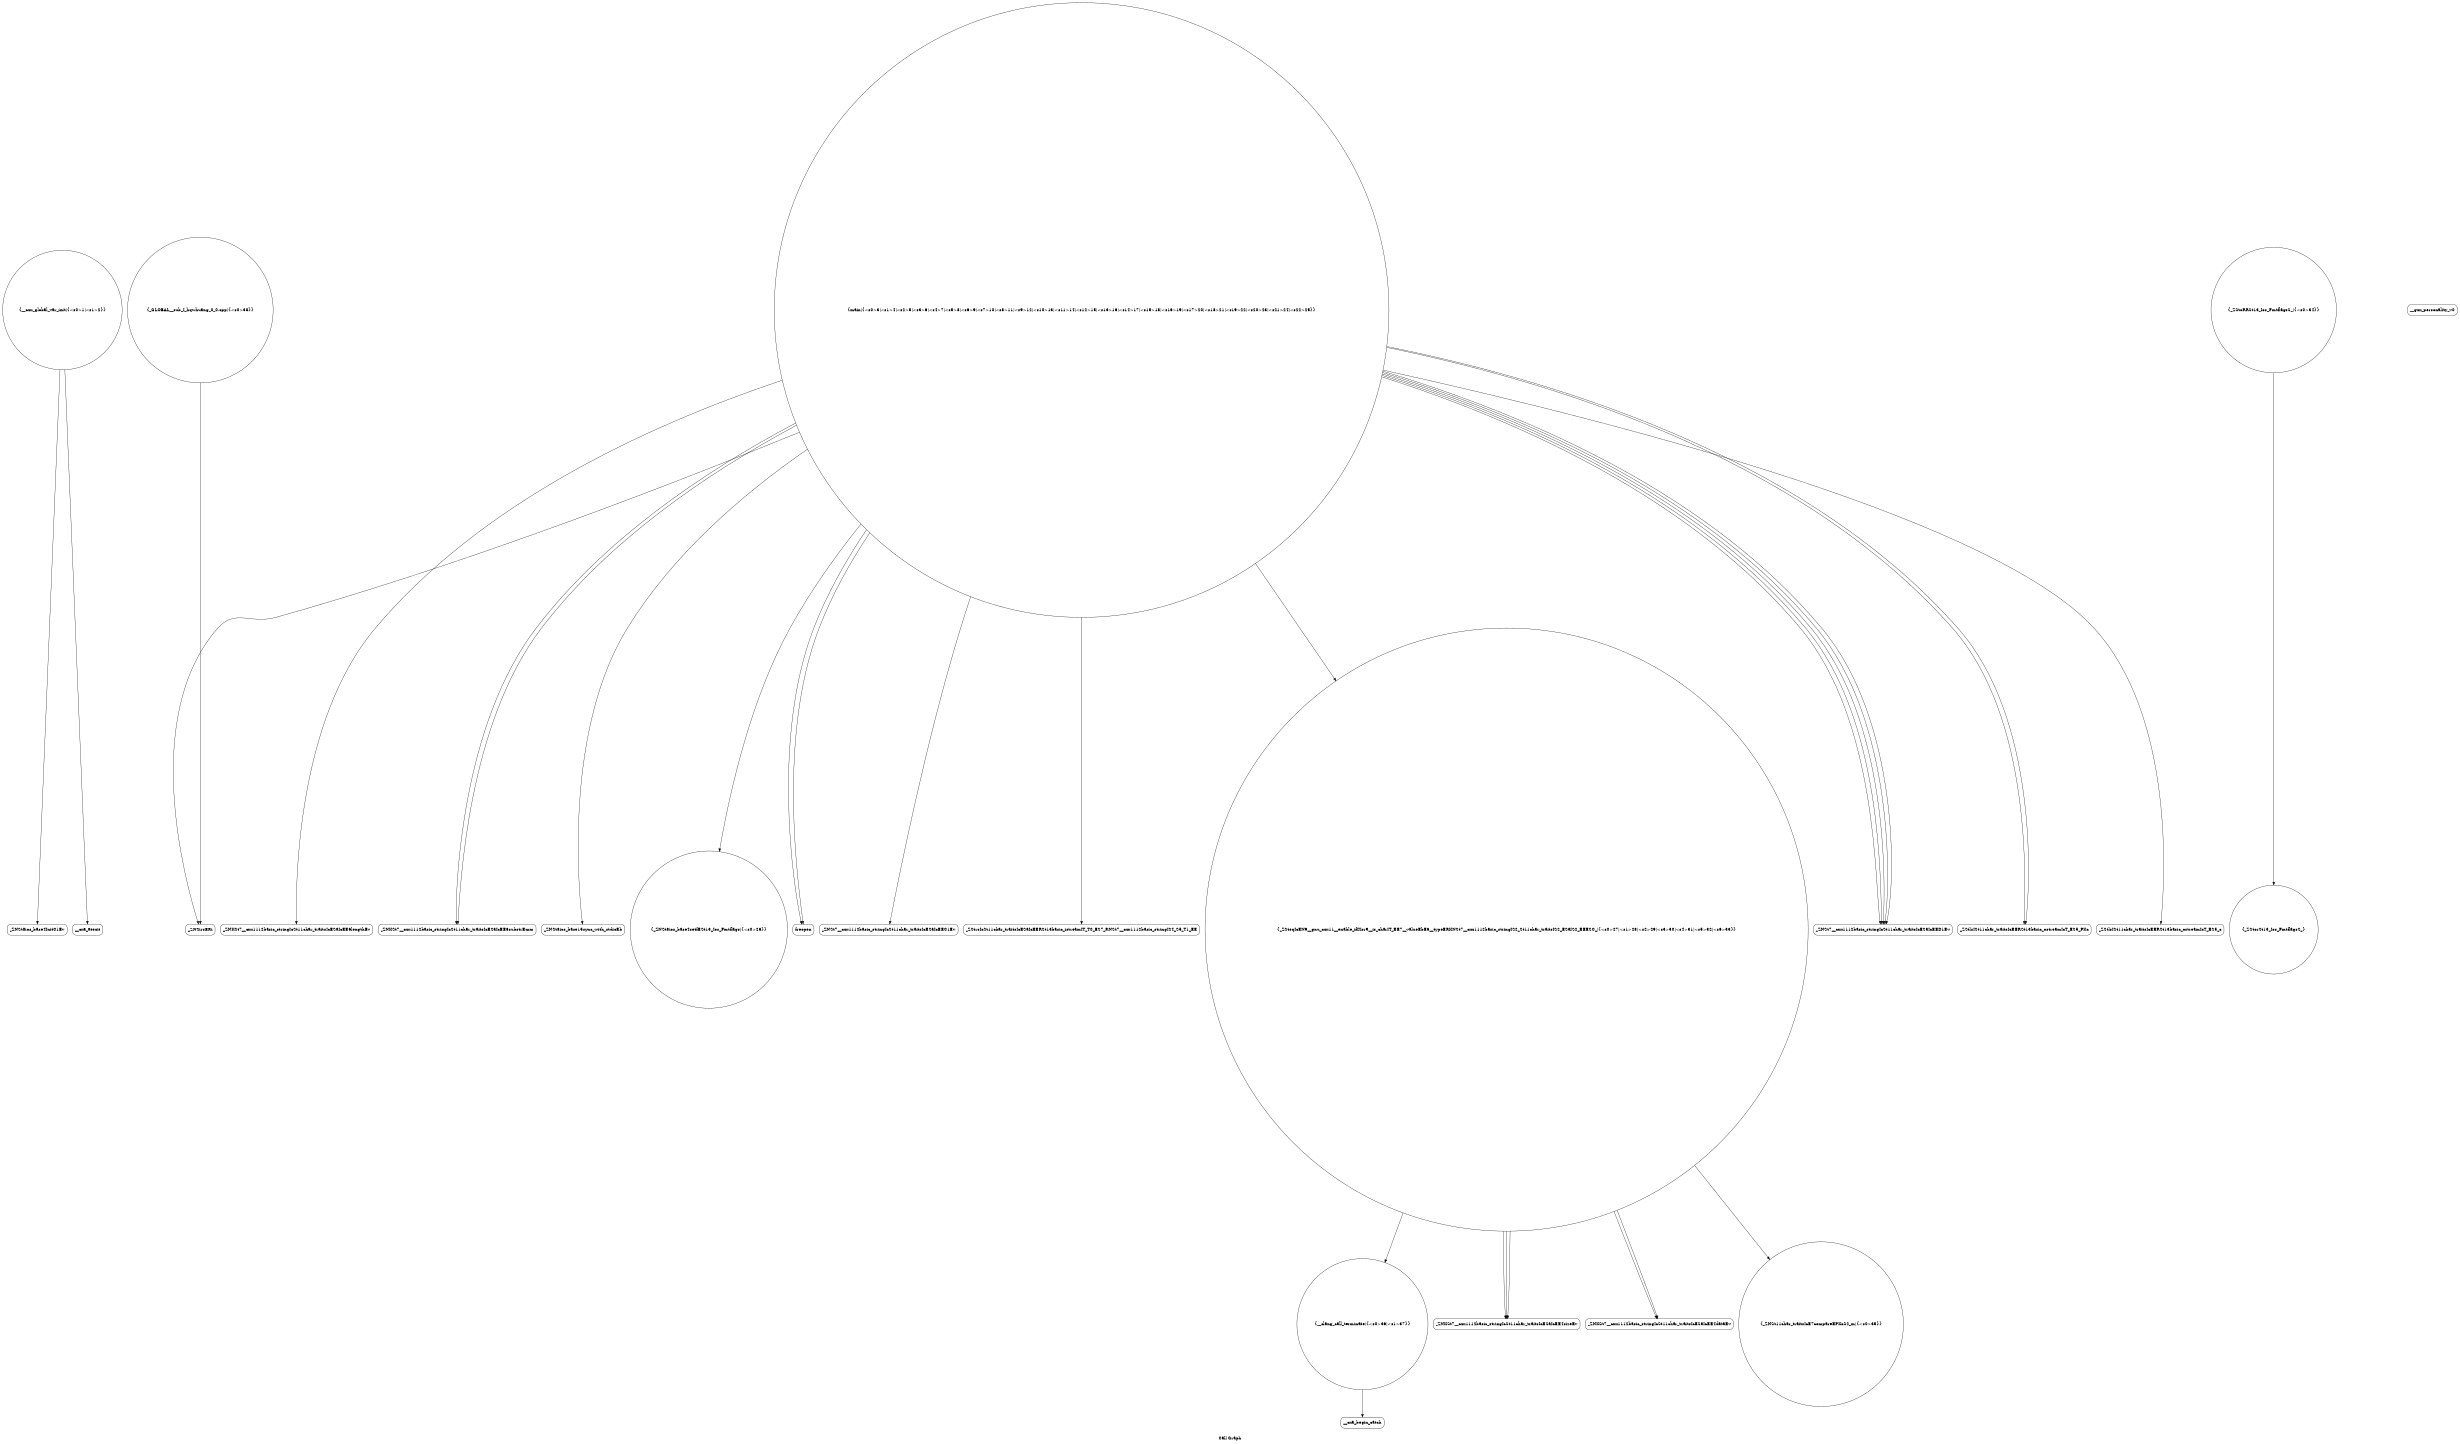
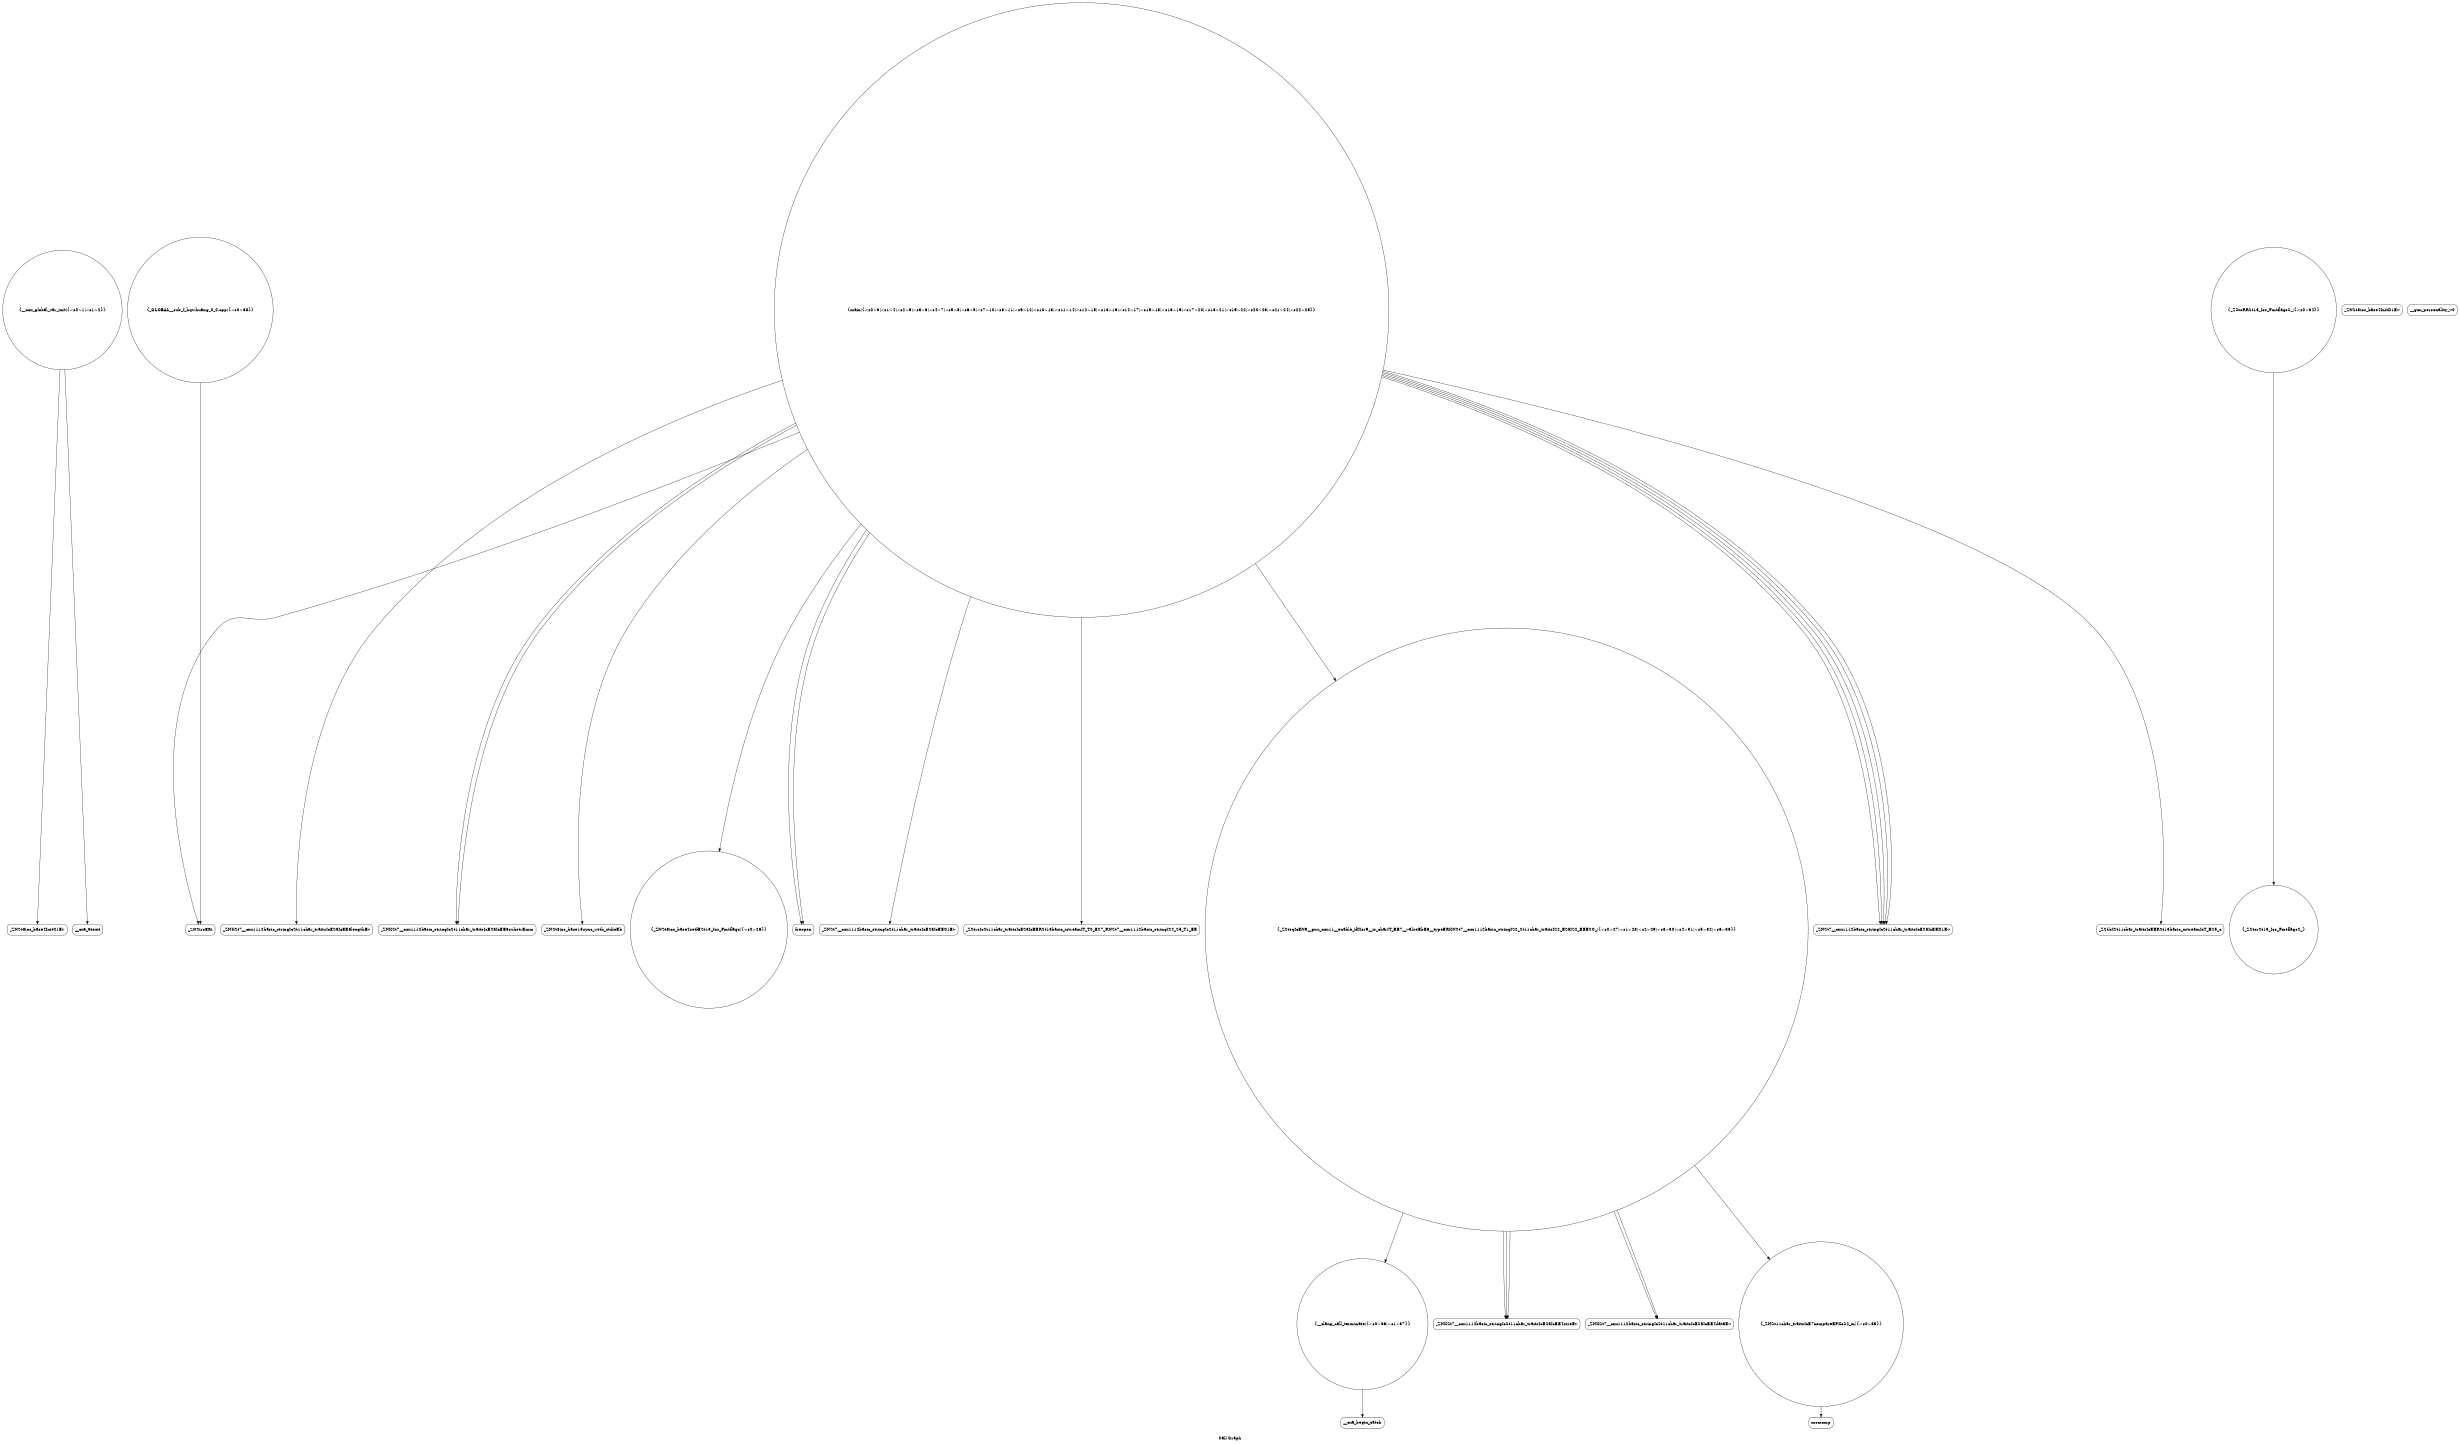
node "_ZNSt8ios_base4InitD1Ev": added
node "_ZStlsISt11char_traitsIcEERSt13basic_ostreamIcT_ES5_PKc": removed
node "memcmp": added
